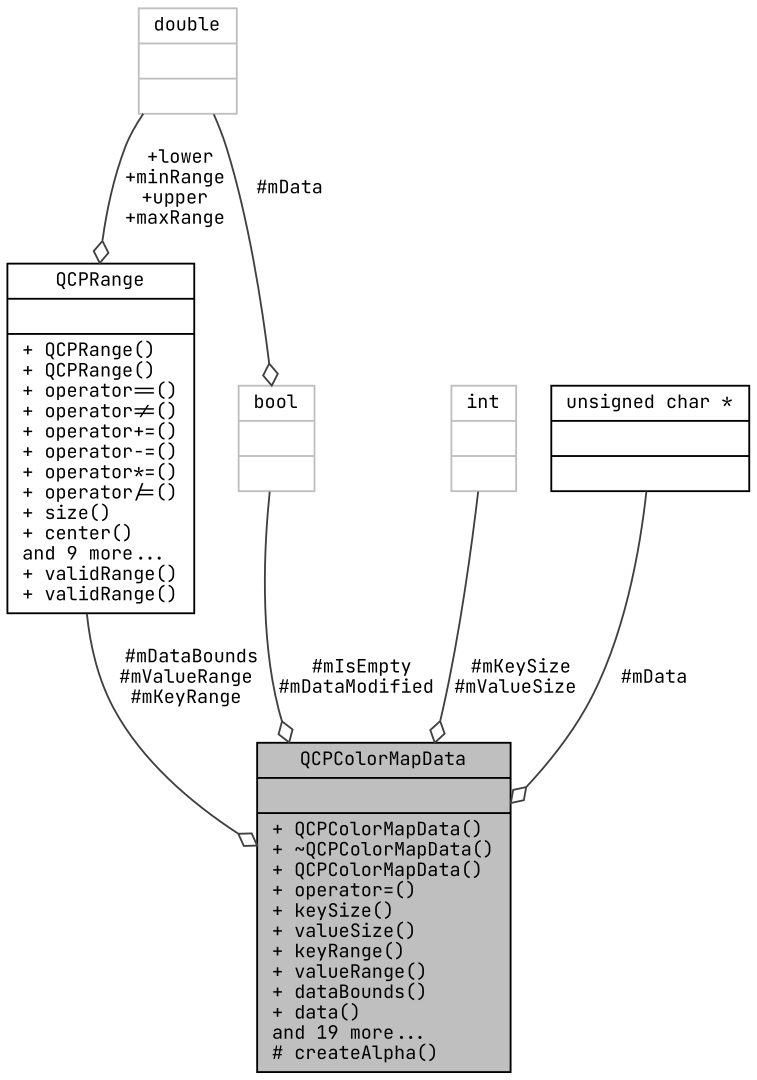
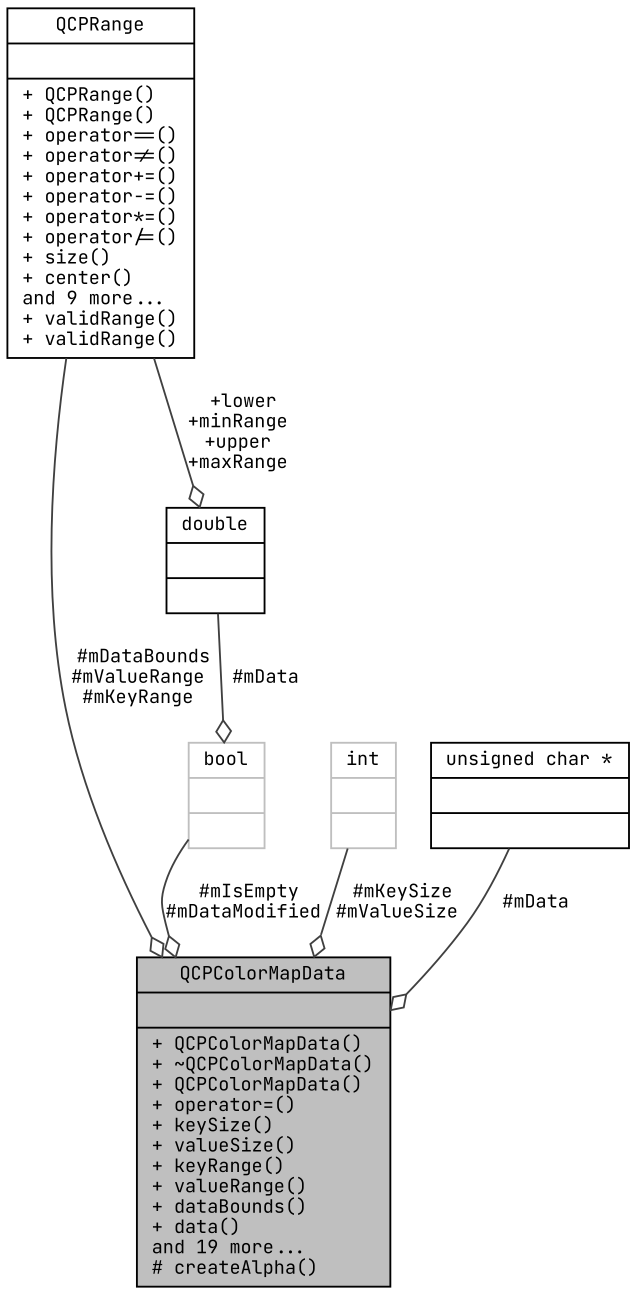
node "double": color grey75 -> black
edge "double" -> "QCPRange": reversed
